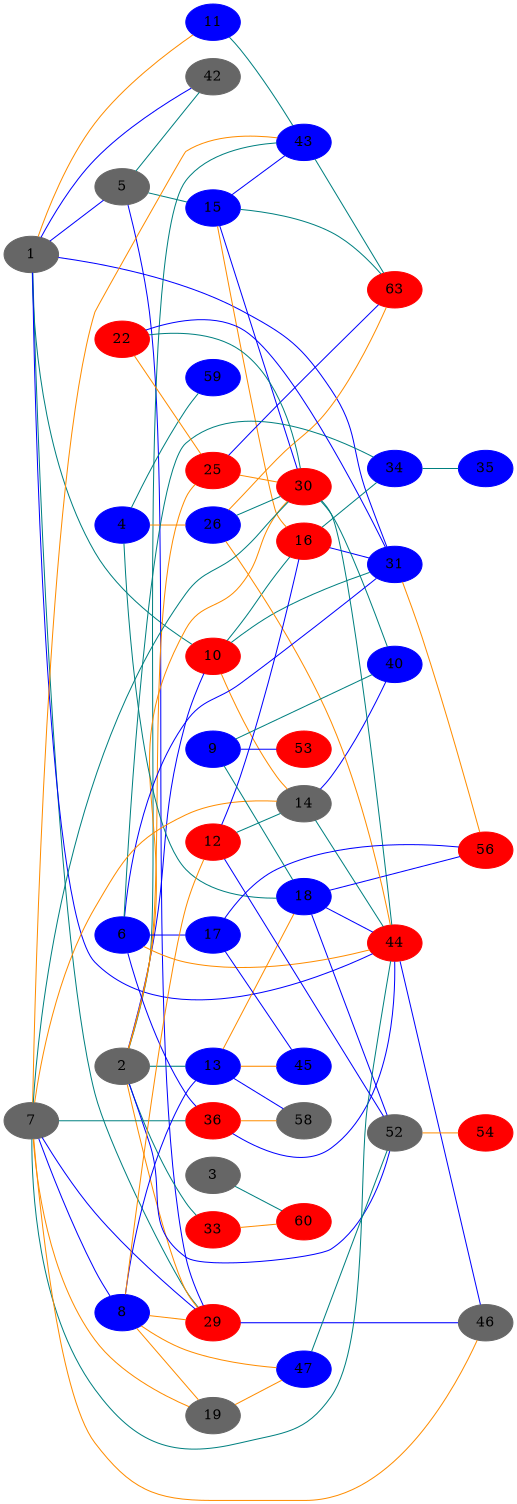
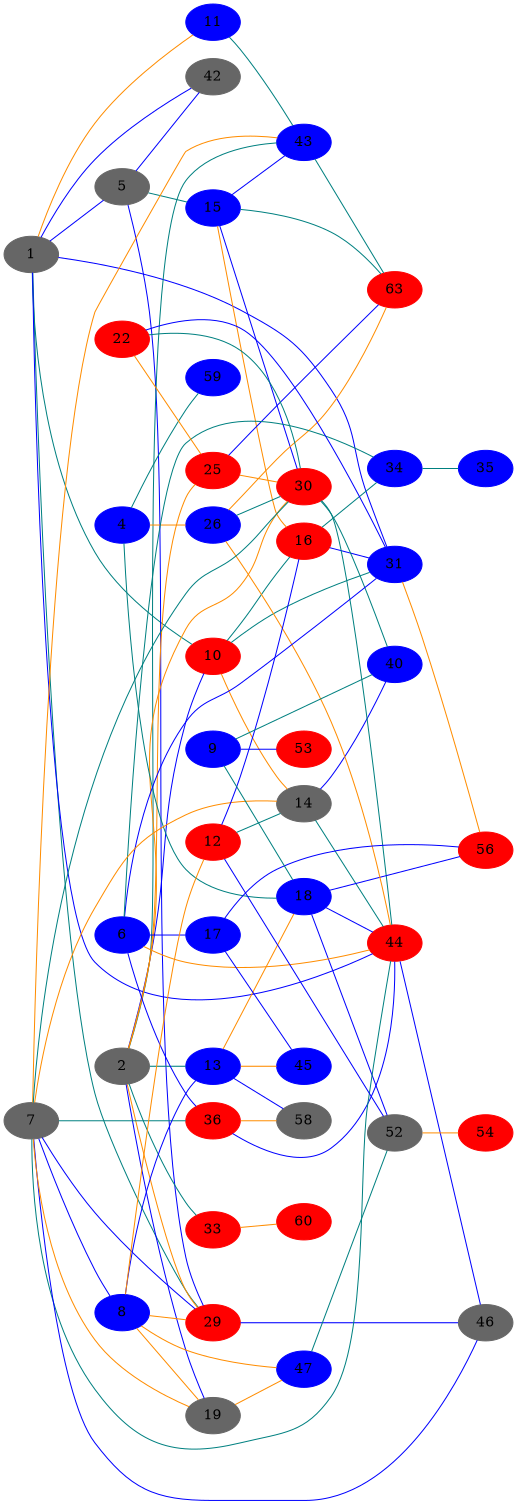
edge "42" -- "5": color teal -> blue
node "3": removed
edge "2" -- "52": now "2" -- "19"
edge "7" -- "46": color darkorange -> blue
